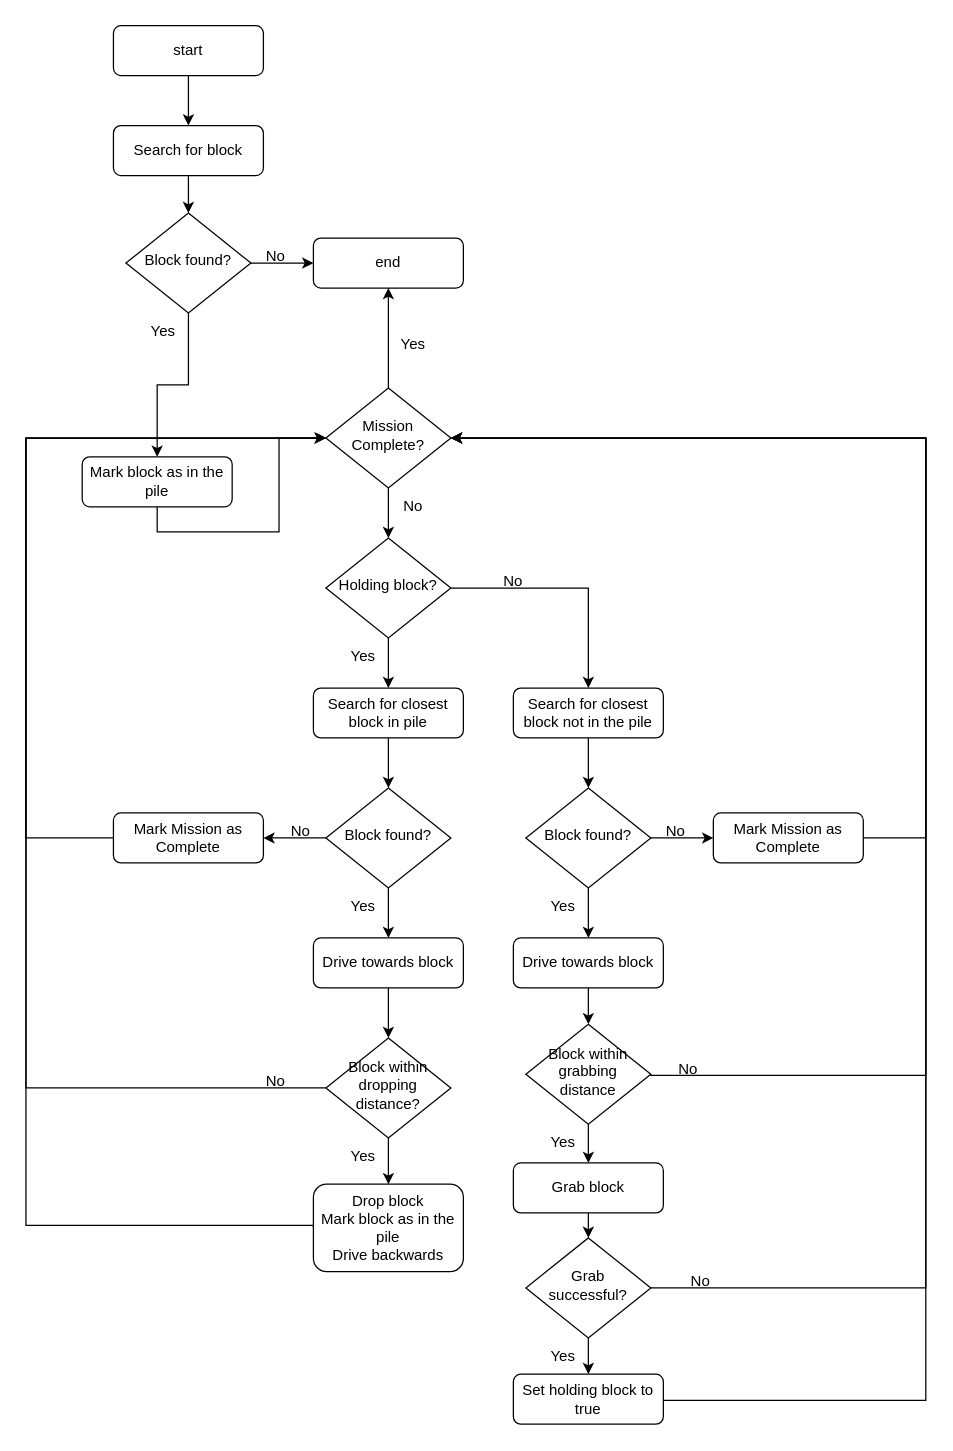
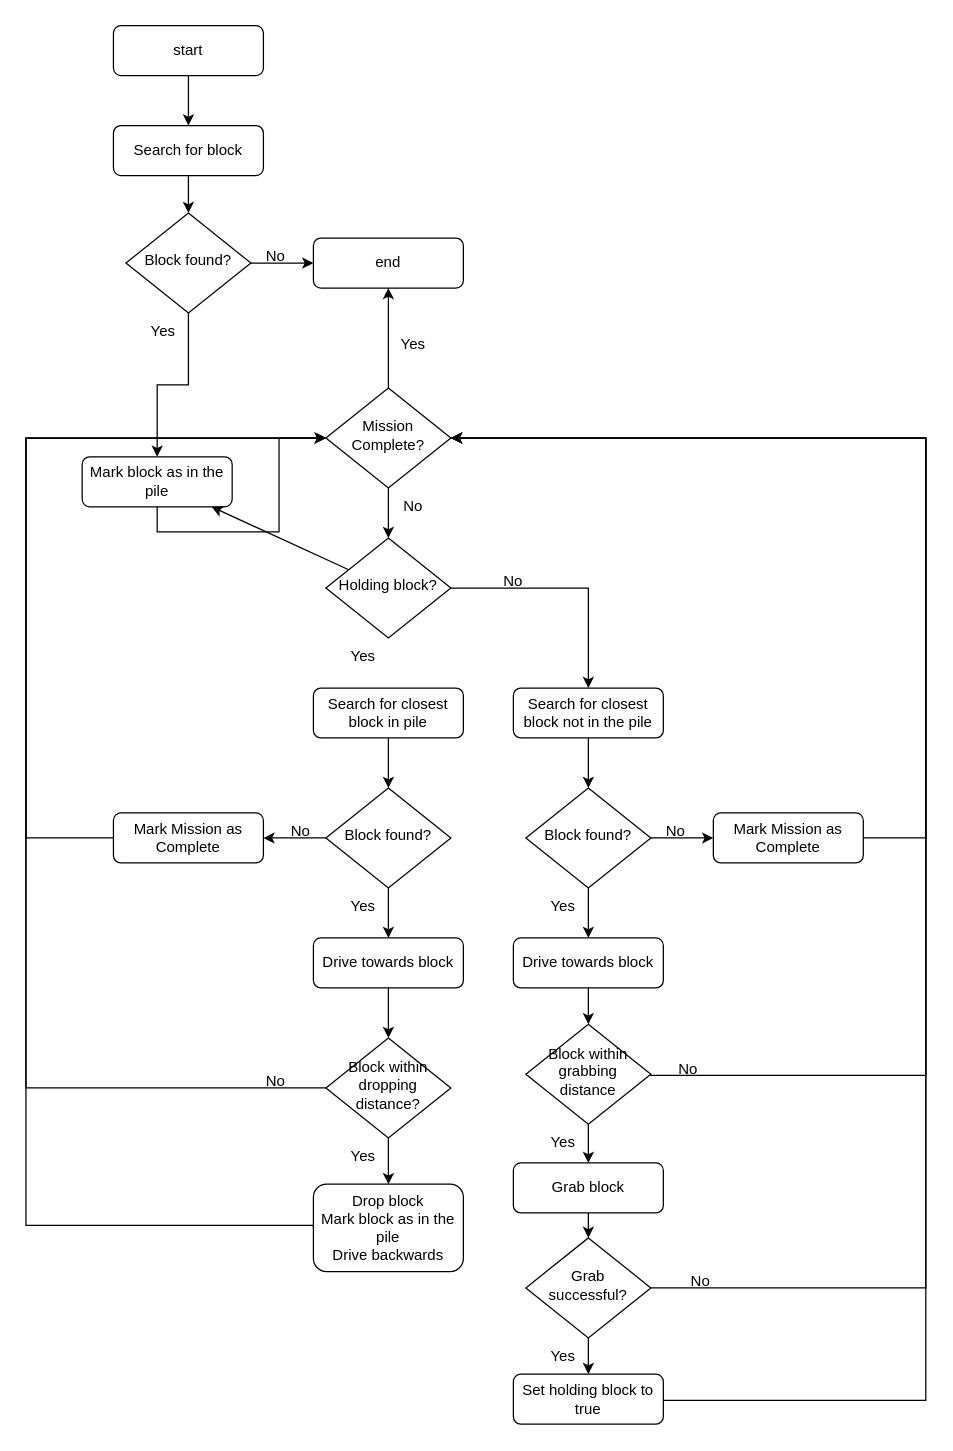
edge "Holding block?" -> "Search for closest block in pile": now "Holding block?" -> "Mark block as in the pile"
